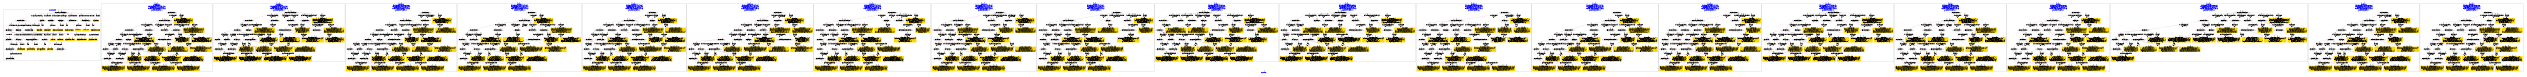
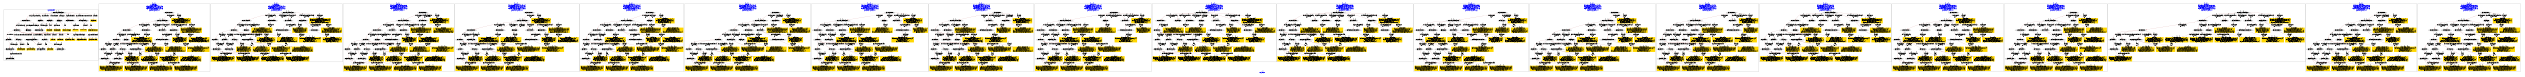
node "Object Work Type URI": removed
node "Artist Appellation": fillcolor gold -> lightgray
